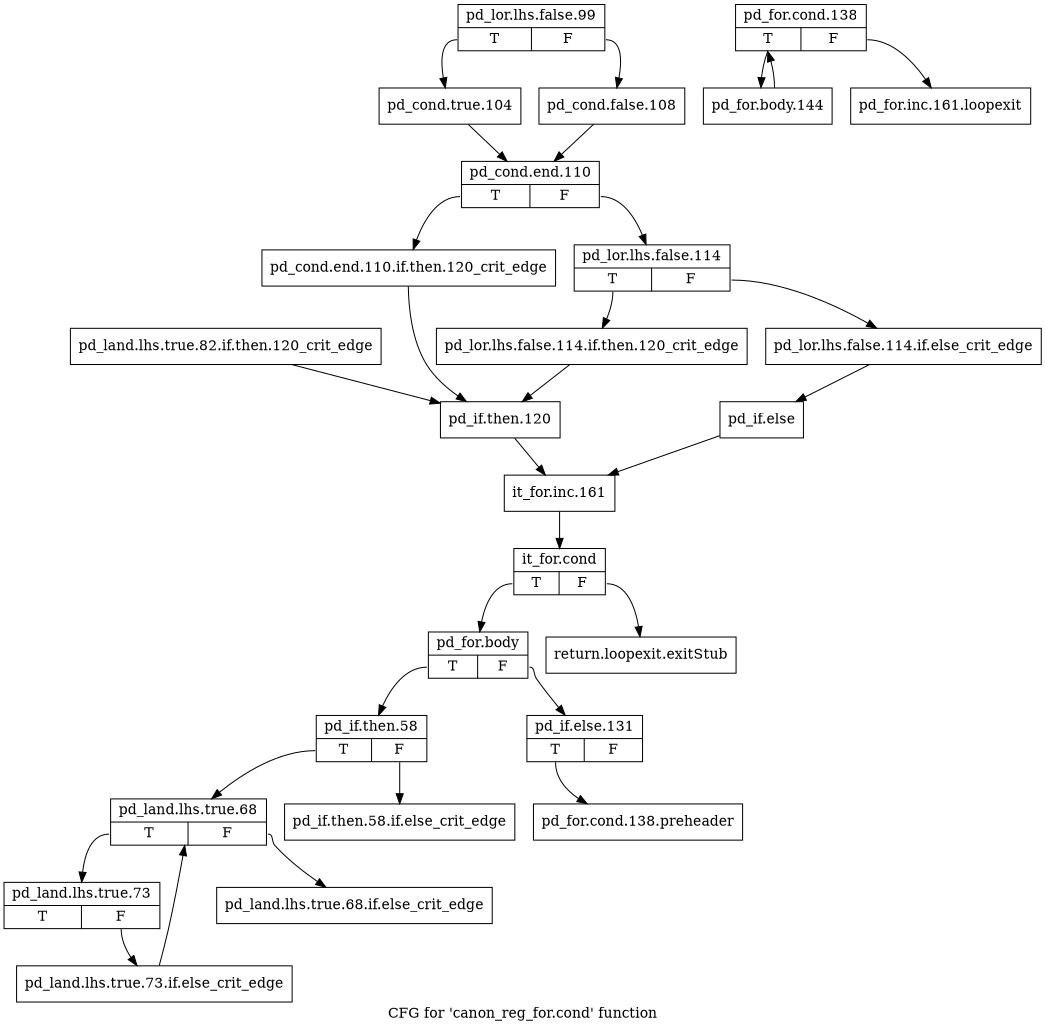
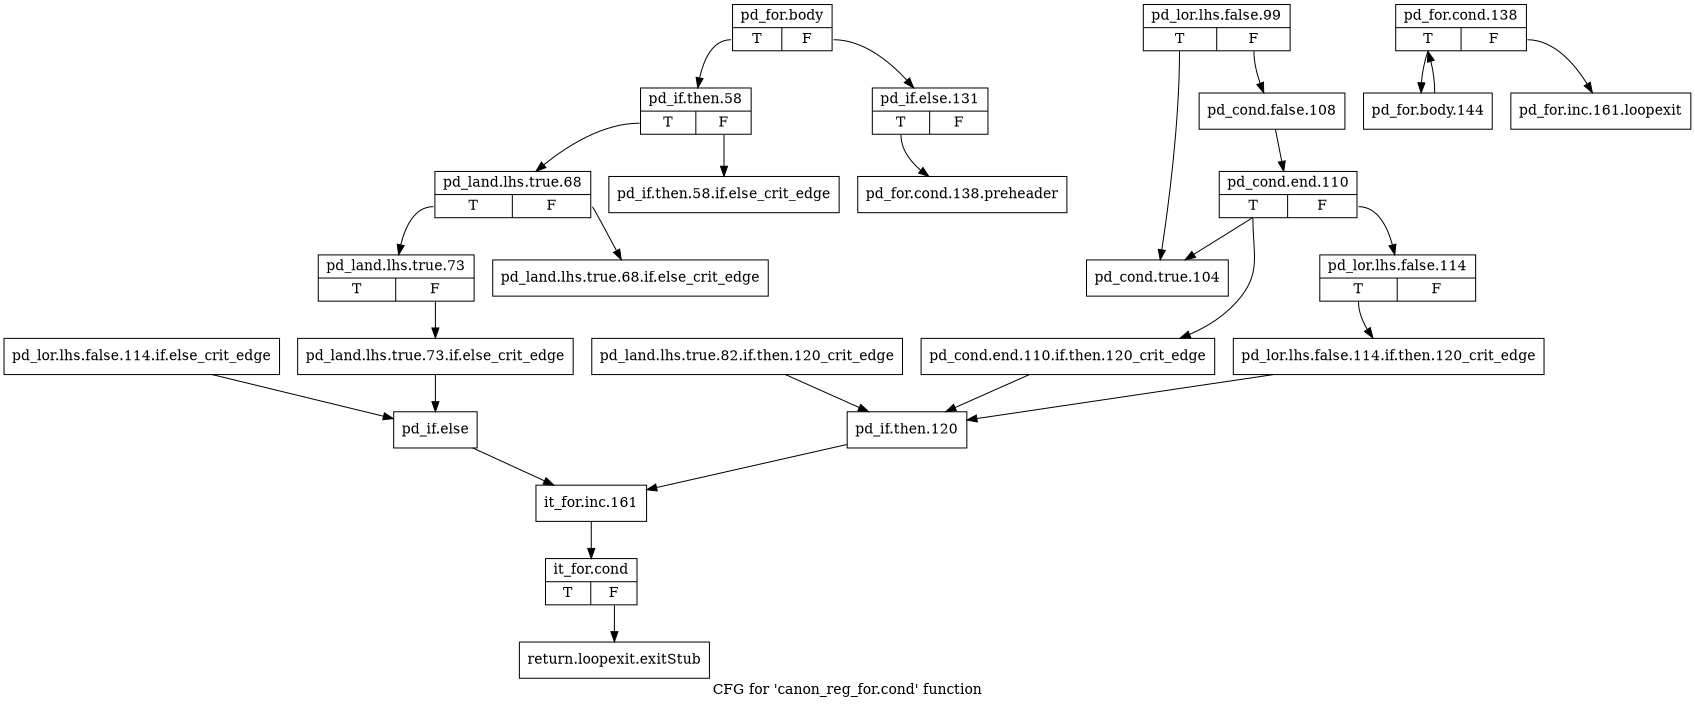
edge "pd_cond.true.104" -> "pd_cond.end.110": reversed
edge "pd_lor.lhs.false.114" -> "pd_lor.lhs.false.114.if.else_crit_edge": removed
edge "it_for.cond" -> "pd_for.body": removed
edge "pd_land.lhs.true.73.if.else_crit_edge" -> "pd_land.lhs.true.68": now "pd_land.lhs.true.73.if.else_crit_edge" -> "pd_if.else"
